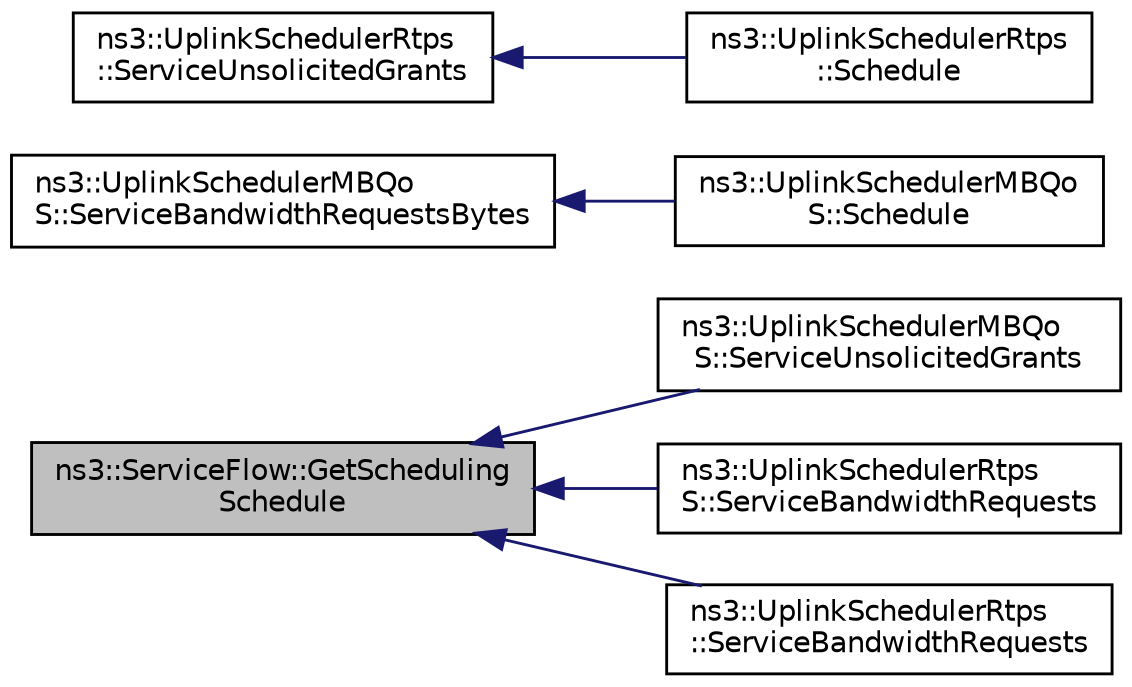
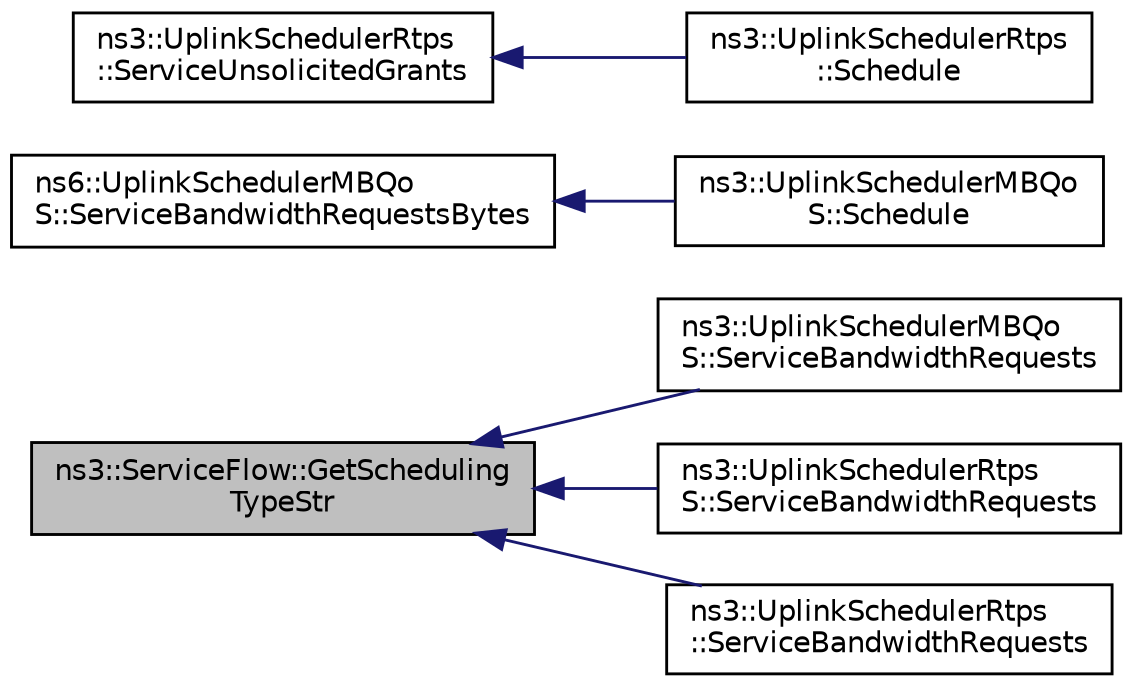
node "ns3::UplinkSchedulerMBQo S::ServiceBandwidthRequestsBytes": label "ns3::UplinkSchedulerMBQo S::ServiceBandwidthRequestsBytes" -> "ns6::UplinkSchedulerMBQo S::ServiceBandwidthRequestsBytes"
node "ns3::UplinkSchedulerMBQo S::ServiceUnsolicitedGrants": label "ns3::UplinkSchedulerMBQo S::ServiceUnsolicitedGrants" -> "ns3::UplinkSchedulerMBQo S::ServiceBandwidthRequests"
node "ns3::ServiceFlow::GetScheduling Schedule": label "ns3::ServiceFlow::GetScheduling Schedule" -> "ns3::ServiceFlow::GetScheduling TypeStr"
